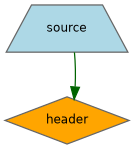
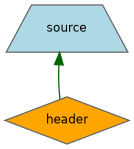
edge "source" -> "header": reversed
